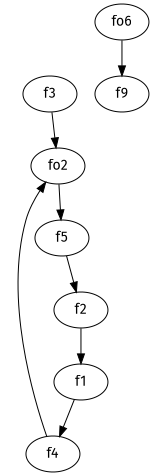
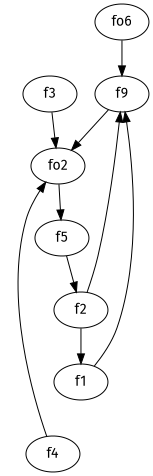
edge "f9" -> "fo2": added
edge "f2" -> "f9": added
edge "f1" -> "f4": now "f1" -> "f9"
